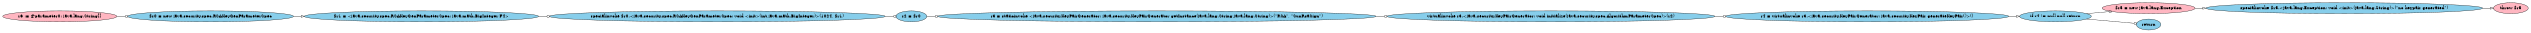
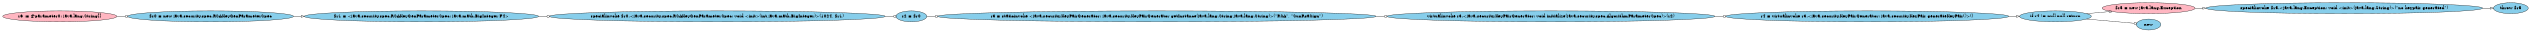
node "throw $r5": fillcolor lightpink -> skyblue
node "return": label "return" -> "new"
